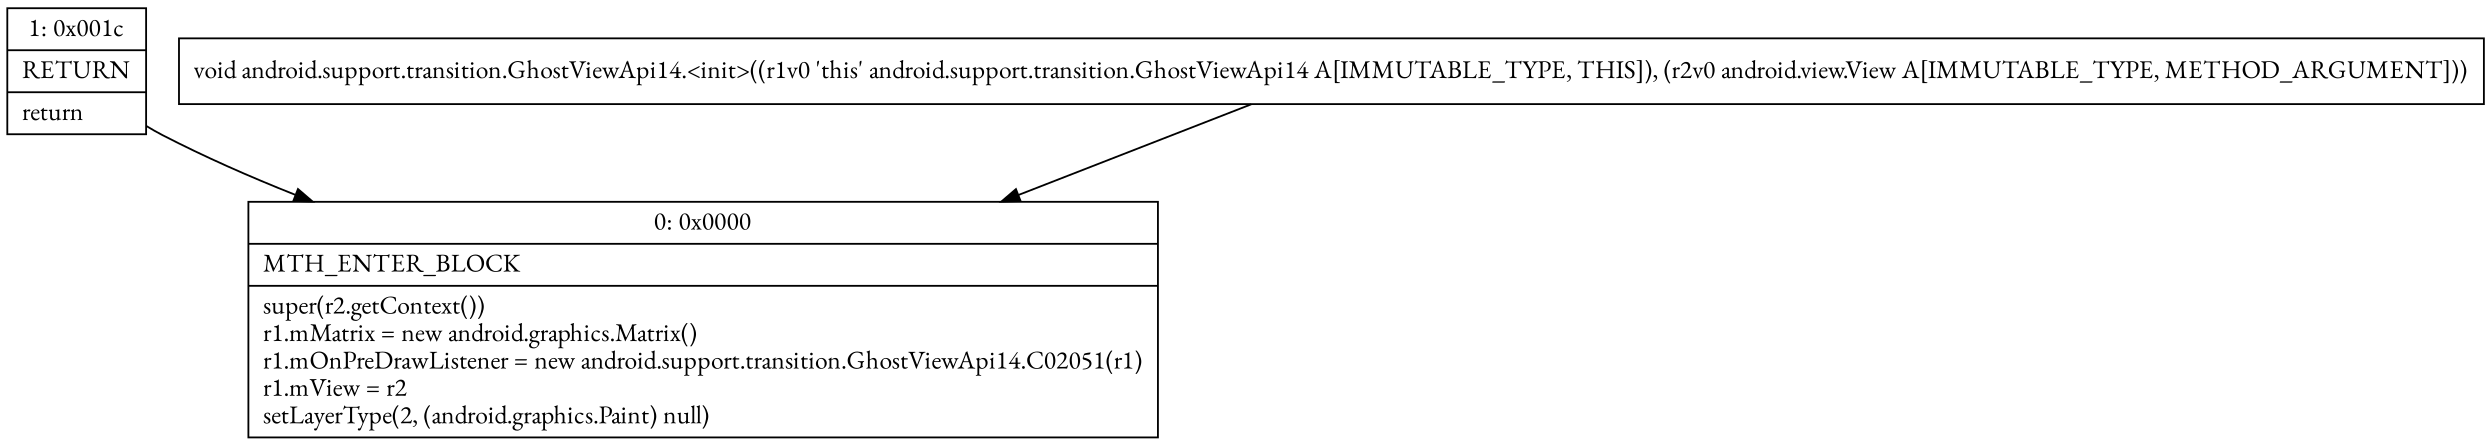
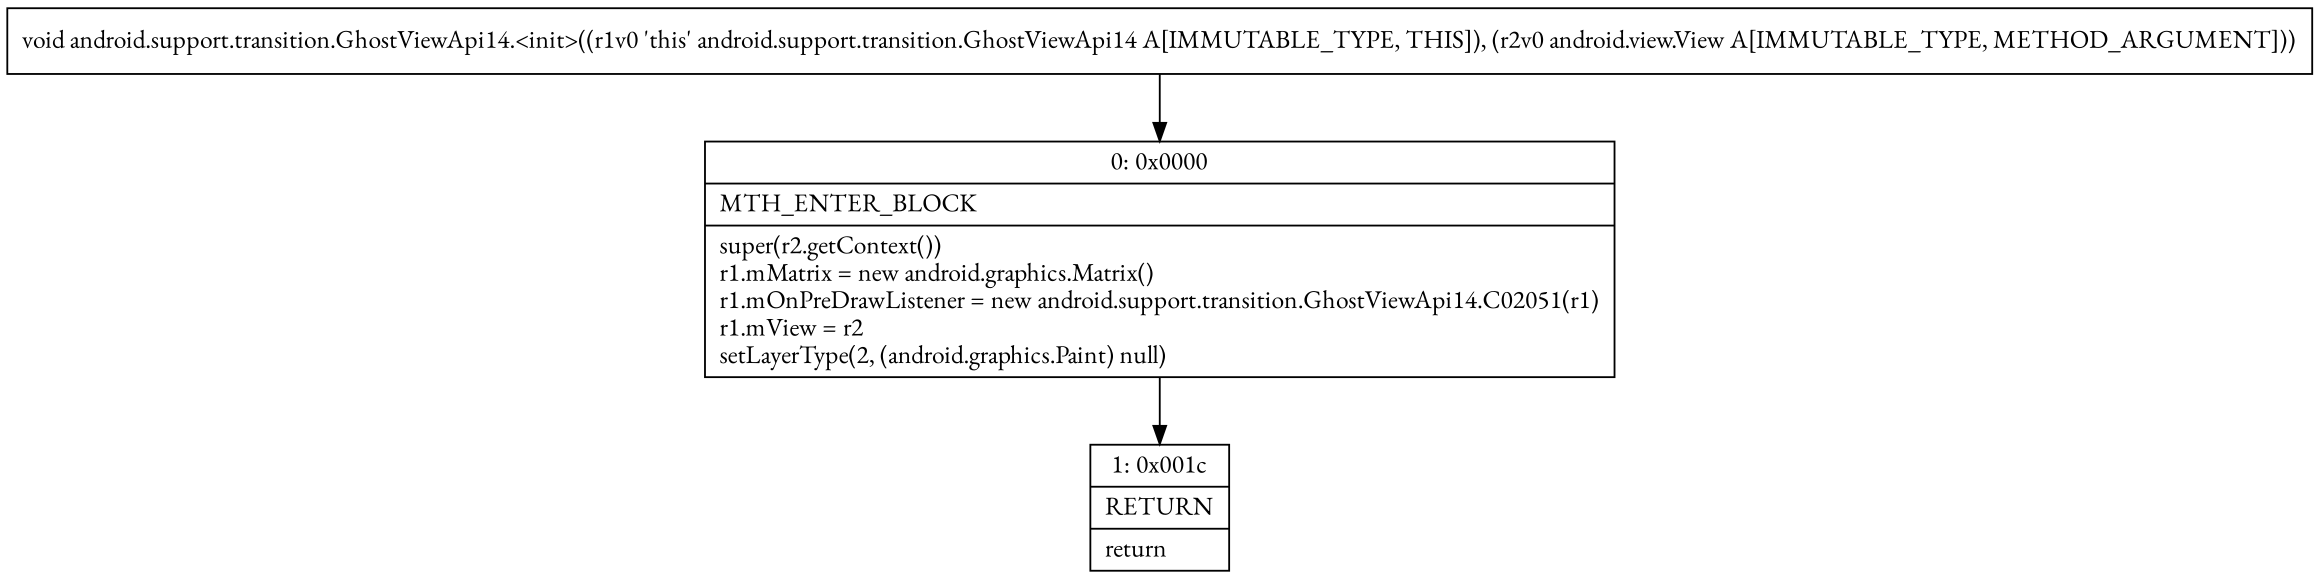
edge "1: 0x001c" -> "0: 0x0000": reversed
